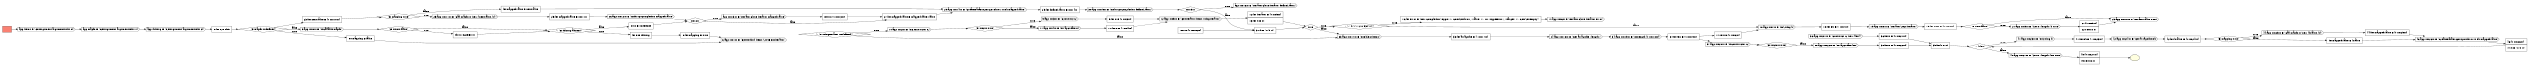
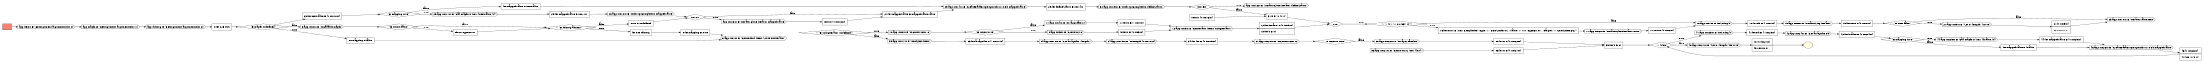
edge "true" -> "33:app __x17__ = (ToObject items)": removed, label "false"
edge "34:let len = [? __x19__]" -> "17:return [? __x6__]": now "17:app __x6__ = (IteratorClose iterator error)" -> "17:return [? __x6__]"
